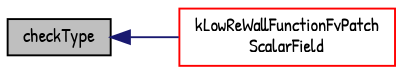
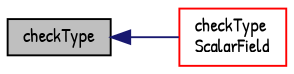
node "kLowReWallFunctionFvPatch ScalarField": label "kLowReWallFunctionFvPatch ScalarField" -> "checkType ScalarField"
